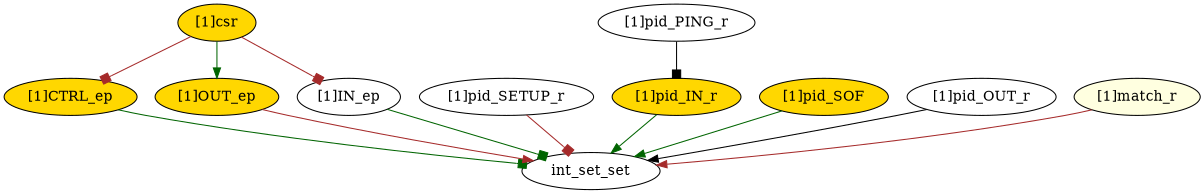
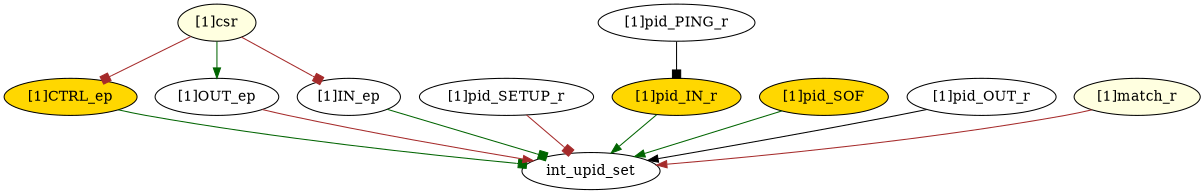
node "[1]csr": fillcolor gold -> lightyellow
node "[1]OUT_ep": fillcolor gold -> white
node "int_set_set": label "int_set_set" -> "int_upid_set"
